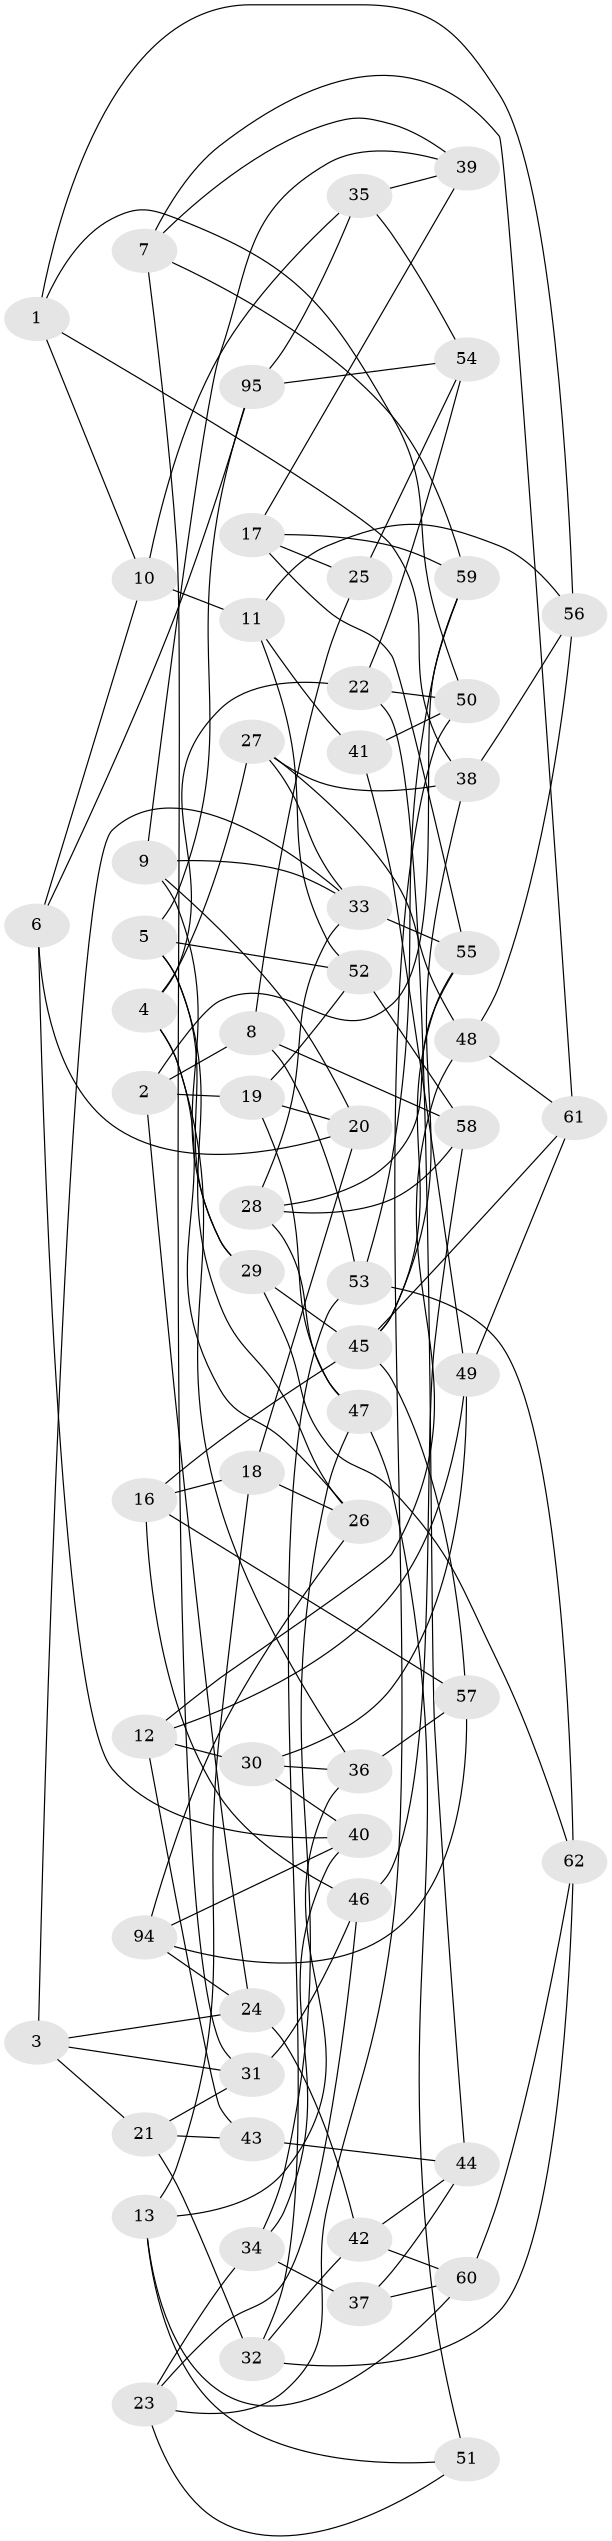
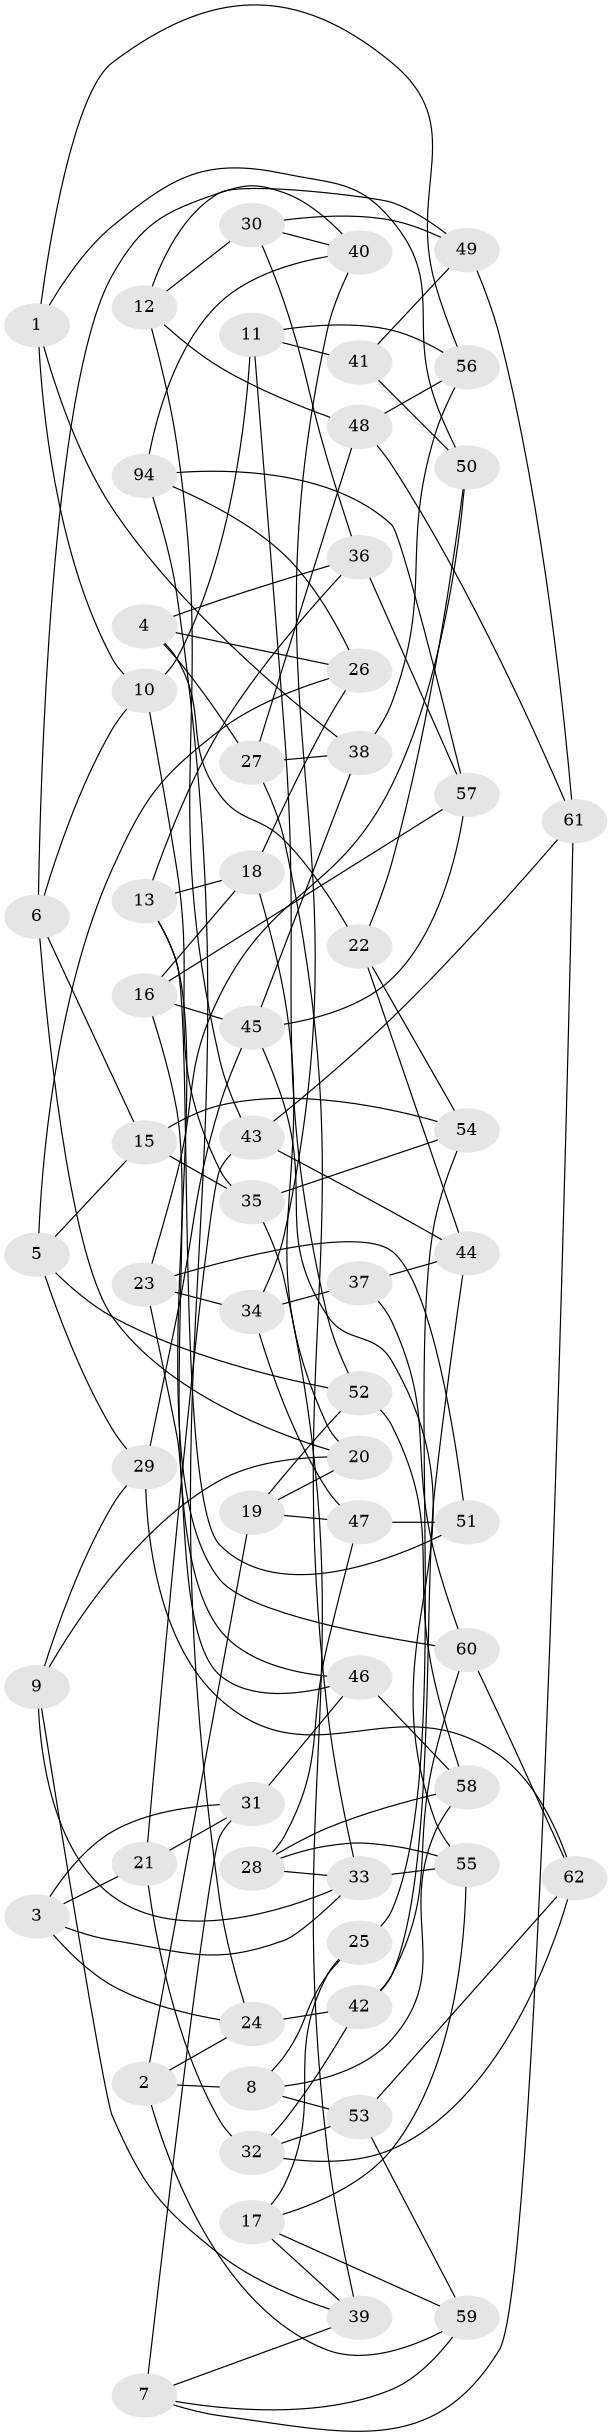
node "95": label "95" -> "15"
edge "61" -- "45": now "61" -- "43"
